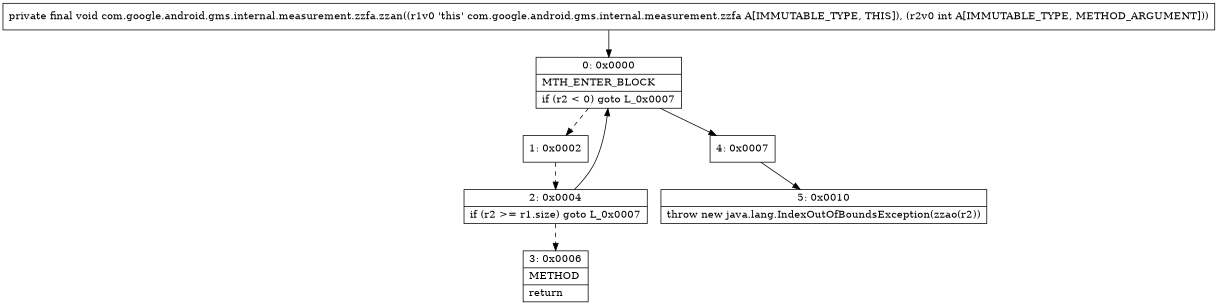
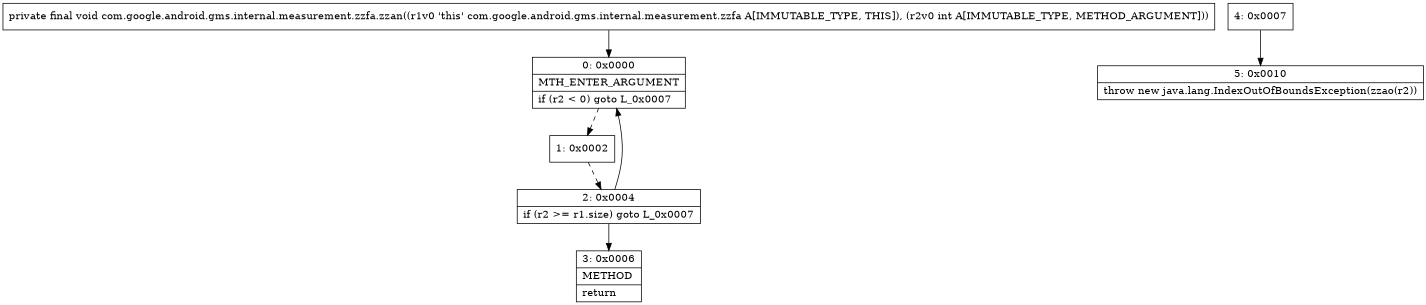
node "0: 0x0000": text "MTH_ENTER_BLOCK" -> "MTH_ENTER_ARGUMENT"
edge "0: 0x0000" -> "4: 0x0007": removed
edge "2: 0x0004" -> "3: 0x0006": style dashed -> solid
